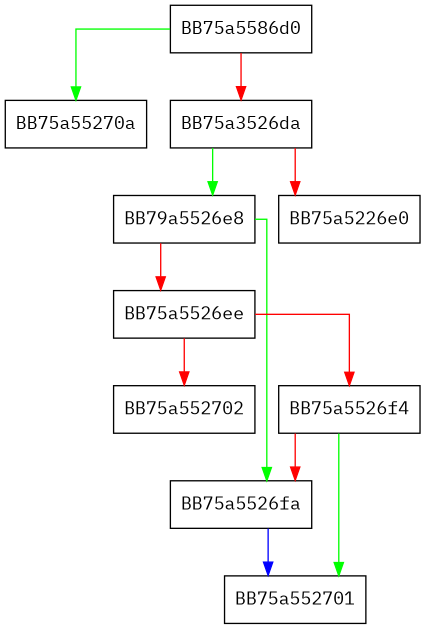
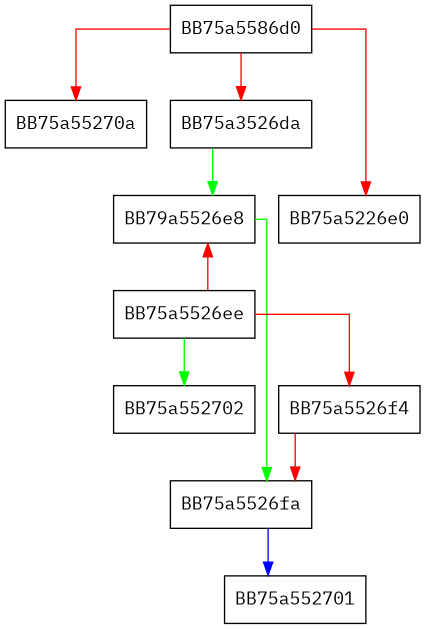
edge "BB75a5586d0" -> "BB75a55270a": color green -> red
edge "BB75a3526da" -> "BB75a5226e0": now "BB75a5586d0" -> "BB75a5226e0"
edge "BB79a5526e8" -> "BB75a5526ee": reversed
edge "BB75a5526ee" -> "BB75a552702": color red -> green
edge "BB75a5526f4" -> "BB75a552701": removed
